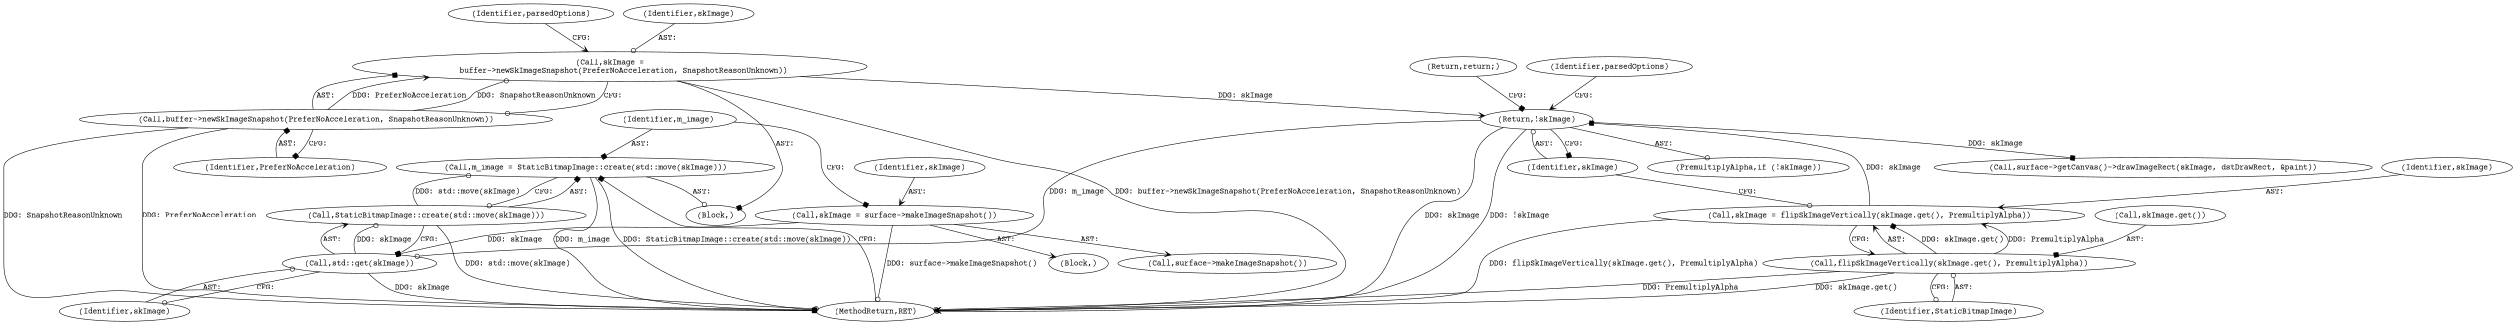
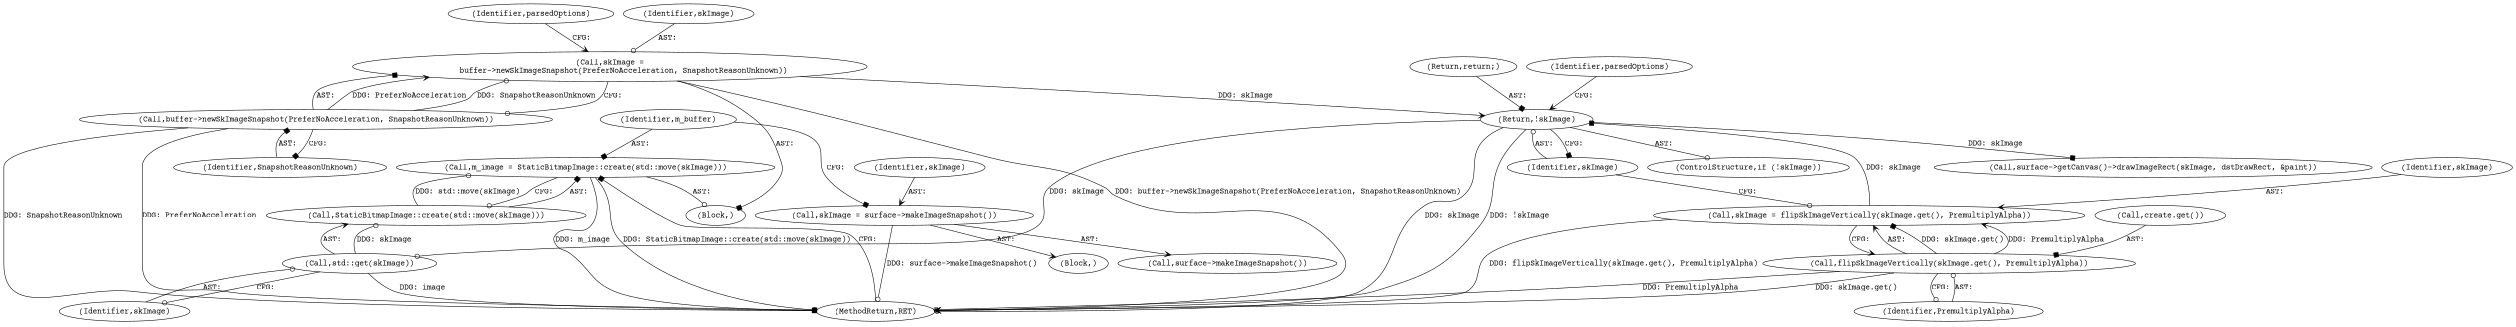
edge "(Return,return;)" -> "(Return,!skImage)": label "CFG: " -> "AST: "
node "(Identifier,m_image)": label "(Identifier,m_image)" -> "(Identifier,m_buffer)"
node "(Identifier,PreferNoAcceleration)": label "(Identifier,PreferNoAcceleration)" -> "(Identifier,SnapshotReasonUnknown)"
node "(PremultiplyAlpha,if (!skImage))": label "(PremultiplyAlpha,if (!skImage))" -> "(ControlStructure,if (!skImage))"
edge "(Return,!skImage)" -> "(Call,std::get(skImage))": label "DDG: m_image" -> "DDG: skImage"
node "(Call,skImage.get())": label "(Call,skImage.get())" -> "(Call,create.get())"
edge "(Call,skImage = surface->makeImageSnapshot())" -> "(Call,std::get(skImage))": removed, label "DDG: skImage"
edge "(Call,StaticBitmapImage::create(std::move(skImage)))" -> "(Call,std::get(skImage))": removed, label "CFG:"
edge "(Call,std::get(skImage))" -> "(MethodReturn,RET)": label "DDG: skImage" -> "DDG: image"
edge "(Call,StaticBitmapImage::create(std::move(skImage)))" -> "(MethodReturn,RET)": removed, label "DDG: std::move(skImage)"
node "(Identifier,StaticBitmapImage)": label "(Identifier,StaticBitmapImage)" -> "(Identifier,PremultiplyAlpha)"
